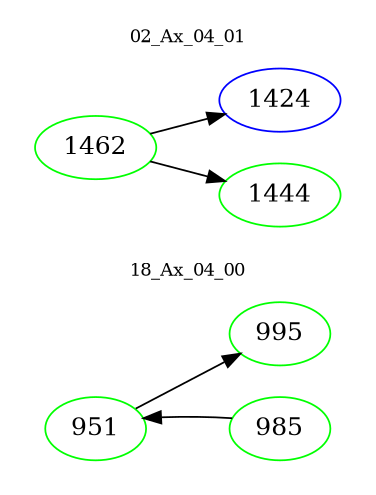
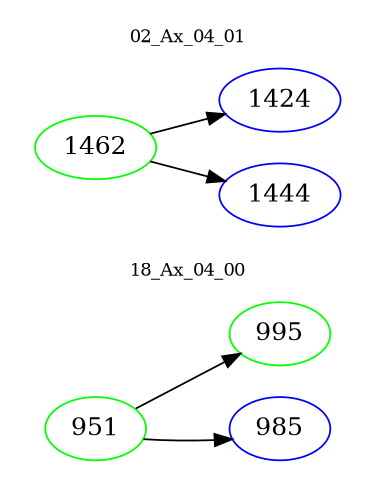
node "1444": color green -> blue
edge "985" -> "951": reversed
node "985": color green -> blue
